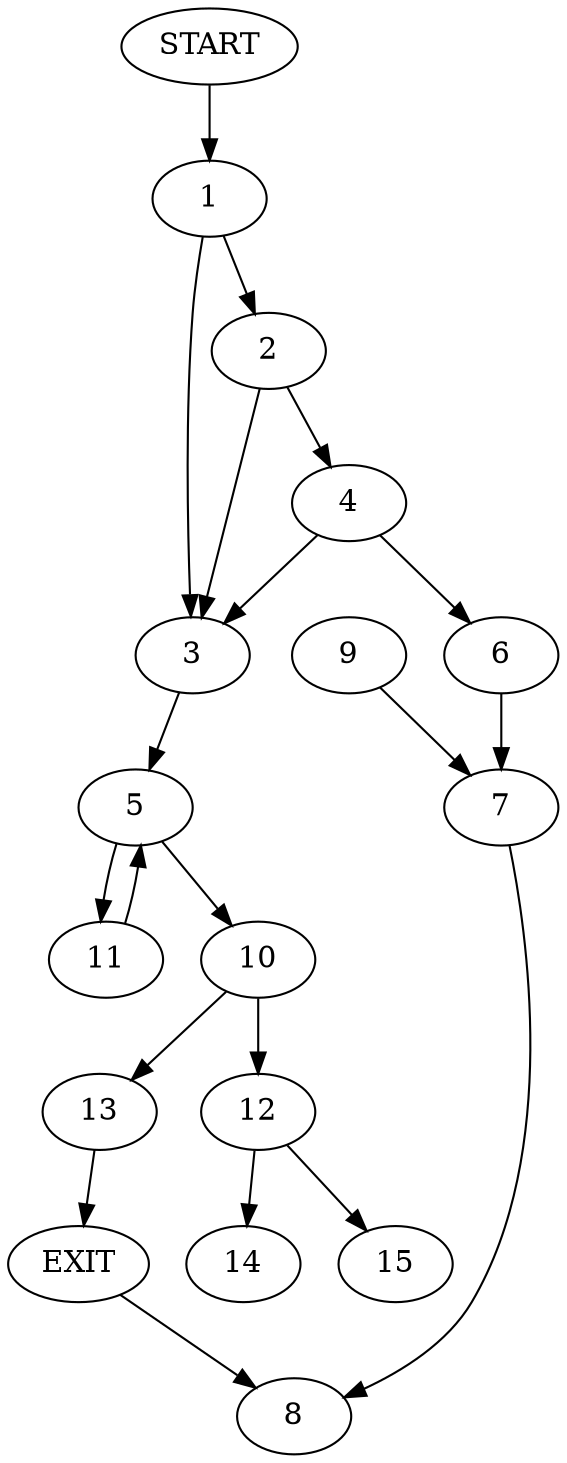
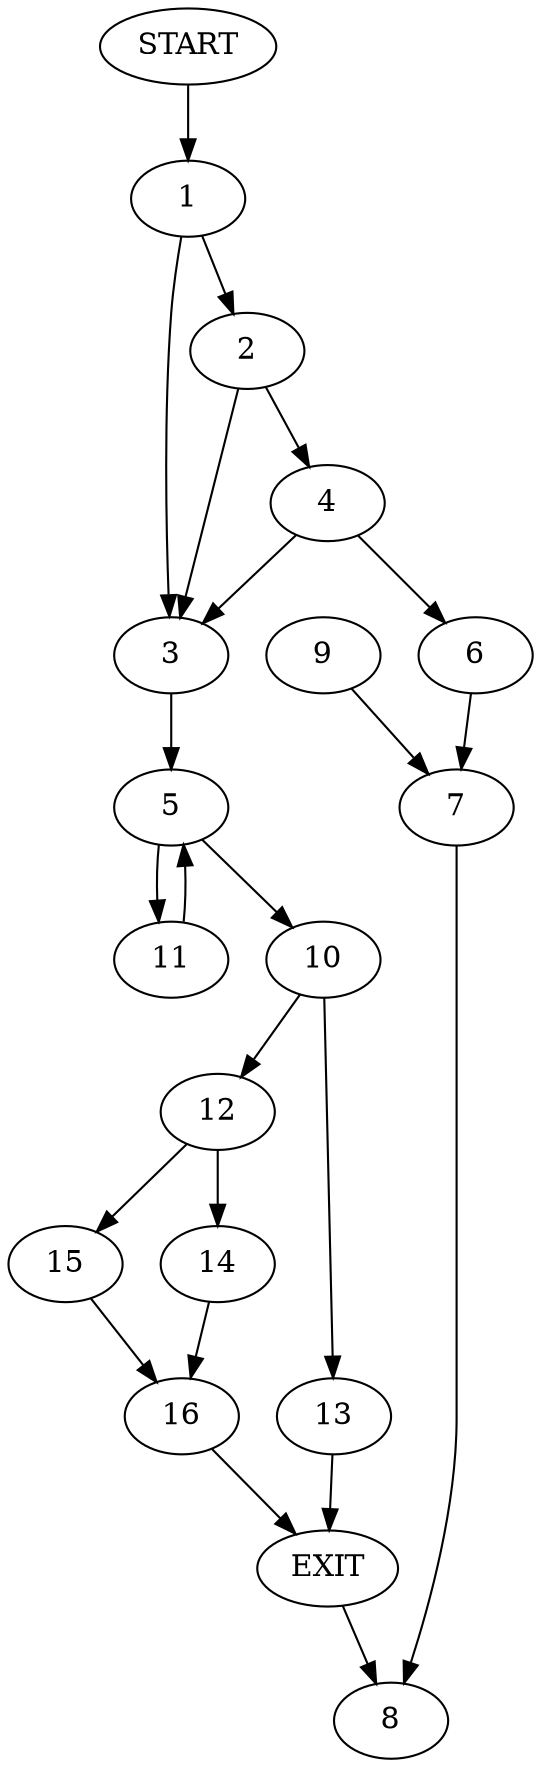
node "16": added
